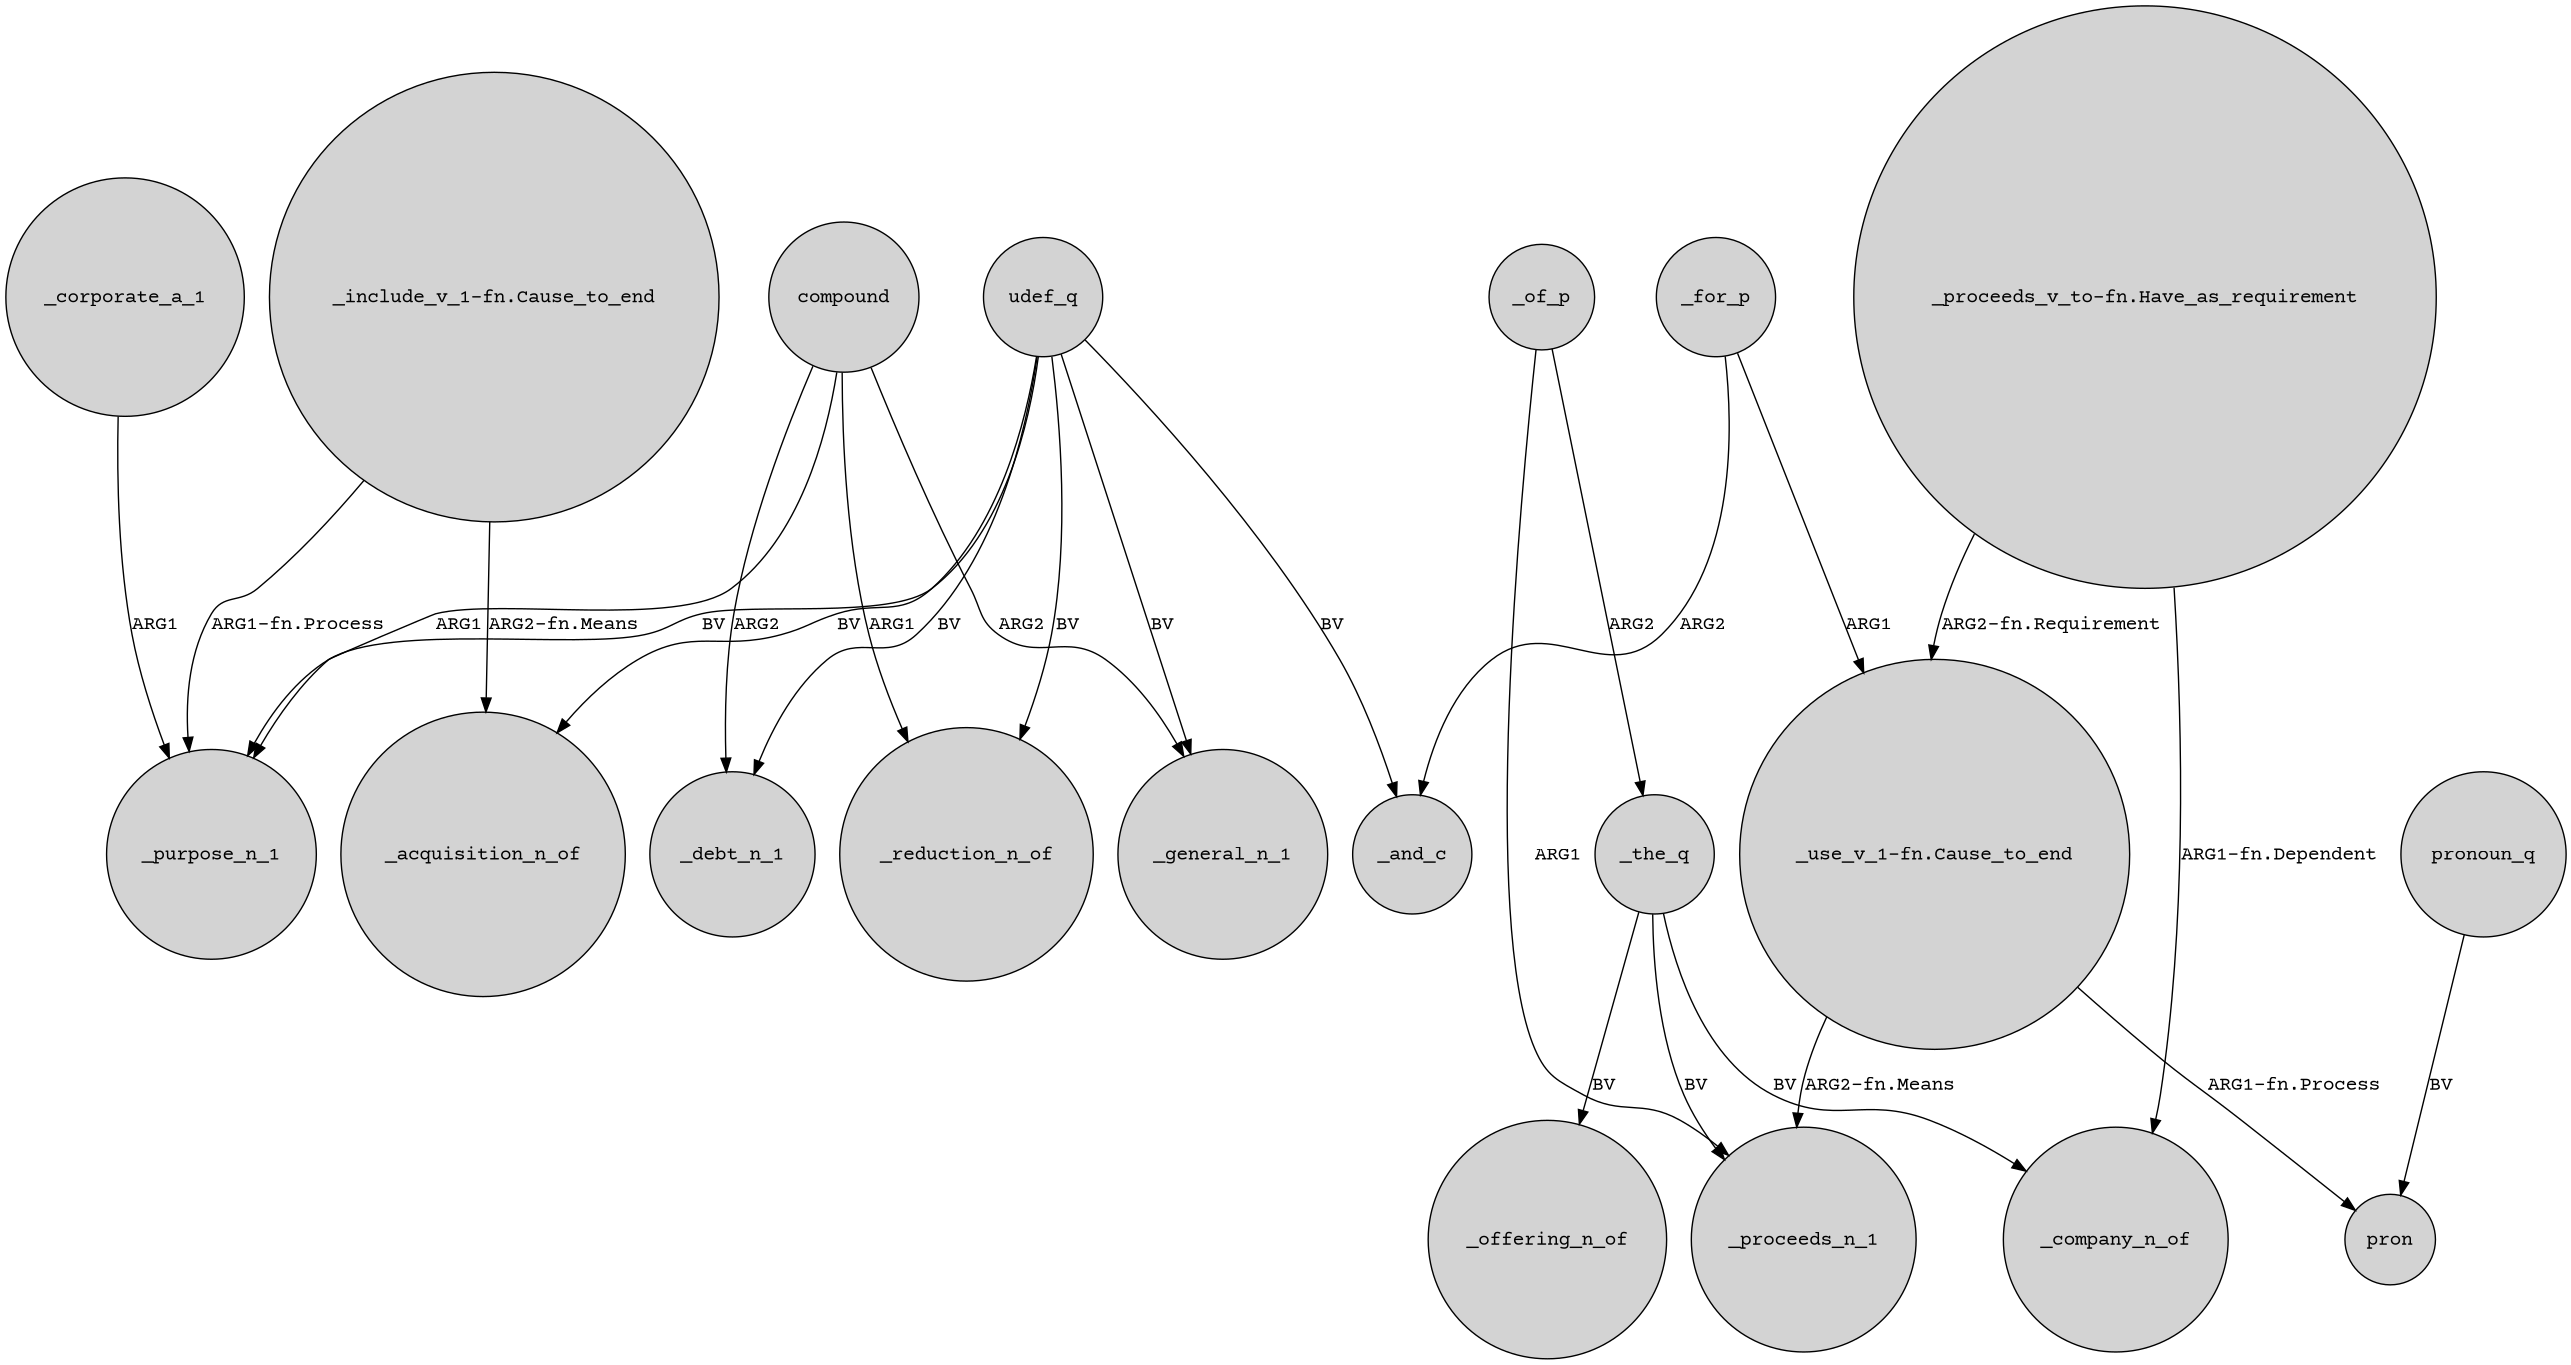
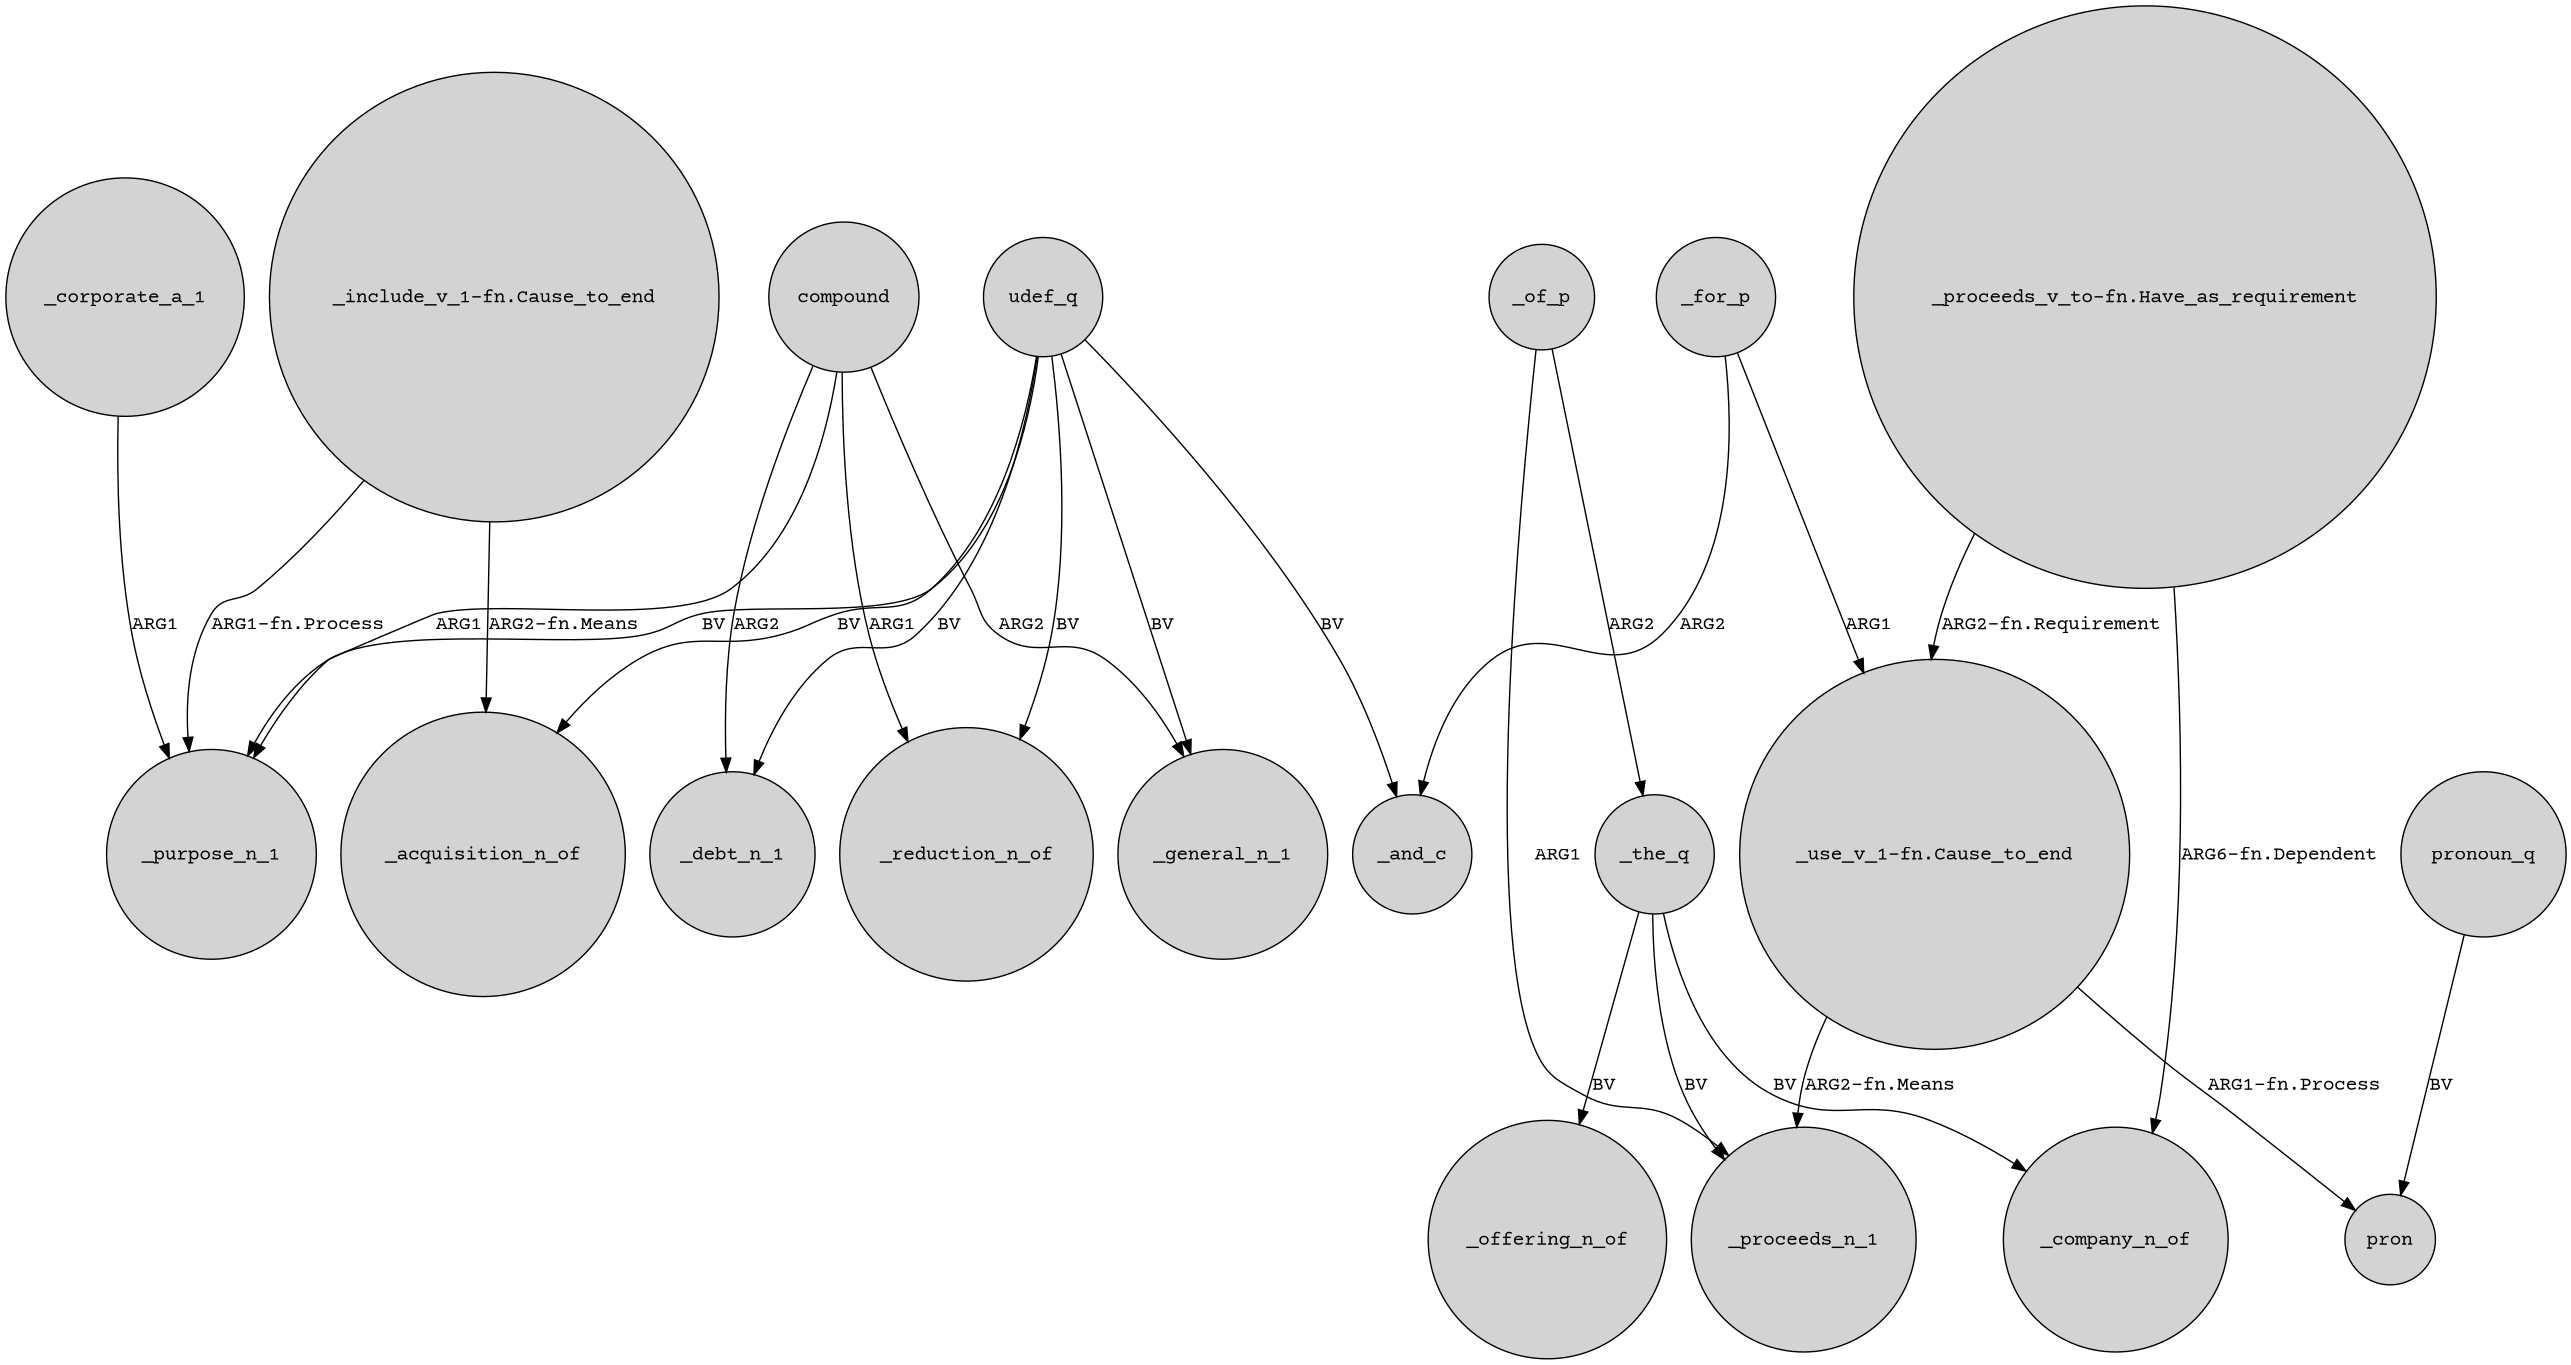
edge "_proceeds_v_to-fn.Have_as_requirement" -> "_company_n_of": label "ARG1-fn.Dependent" -> "ARG6-fn.Dependent"
